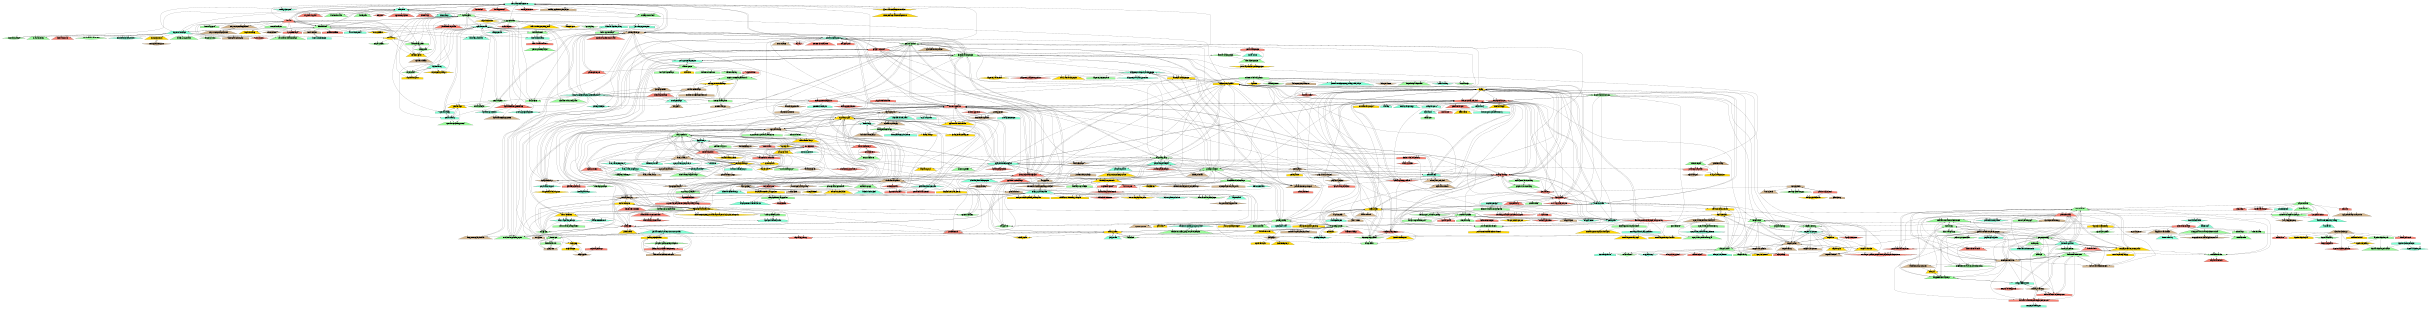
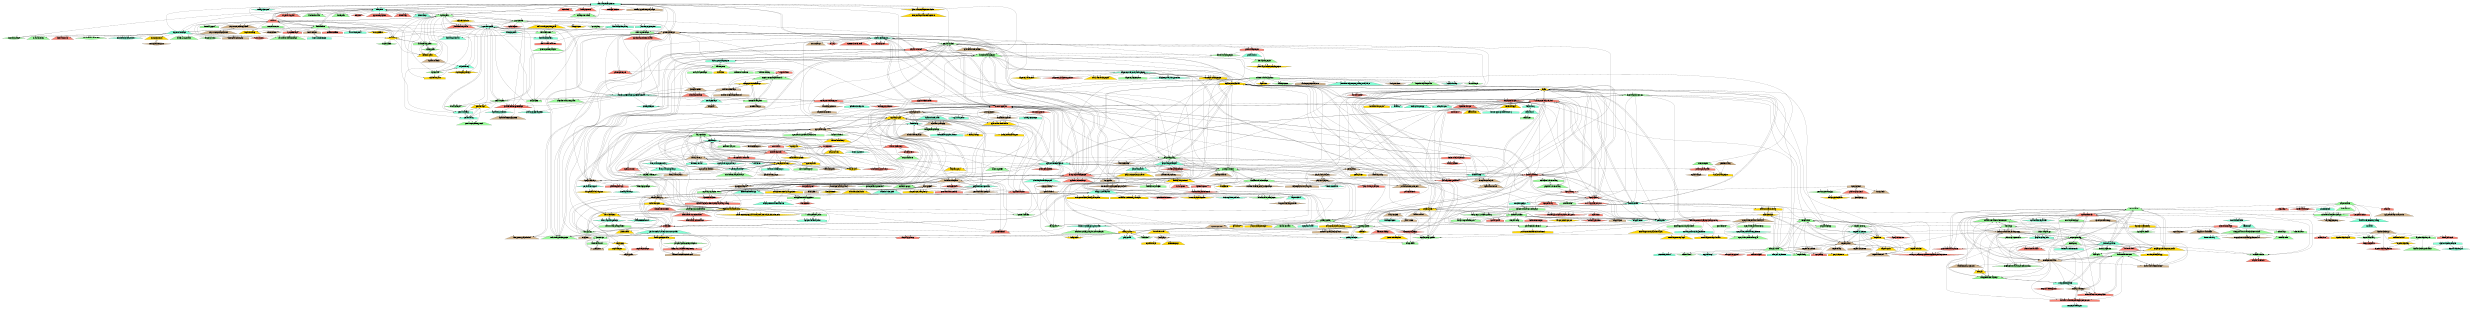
node "valotrading/stirling": added
node "opentradesolutions/openalpha": added
node "goldsborough/ipc-bench": shape house -> trapezium
